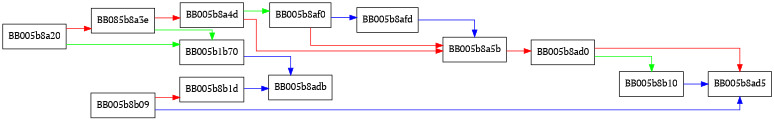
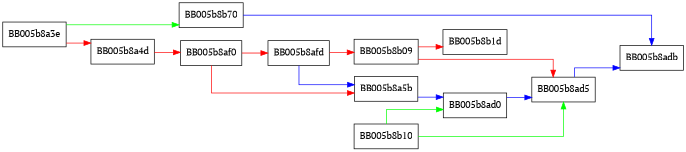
edge "BB005b8a4d" -> "BB005b8af0": color green -> red
edge "BB005b8af0" -> "BB005b8afd": color blue -> red
node "BB085b8a3e": label "BB085b8a3e" -> "BB005b8a3e"
node "BB005b8a20": removed
edge "BB005b8ad0" -> "BB005b8ad5": color red -> blue
edge "BB005b8a4d" -> "BB005b8a5b": removed
edge "BB005b8a5b" -> "BB005b8ad0": color red -> blue
node "BB005b1b70": label "BB005b1b70" -> "BB005b8b70"
edge "BB005b8afd" -> "BB005b8b09": added
edge "BB005b8ad0" -> "BB005b8b10": reversed
edge "BB005b8b10" -> "BB005b8ad5": color blue -> green
edge "BB005b8b1d" -> "BB005b8adb": now "BB005b8ad5" -> "BB005b8adb"
edge "BB005b8b09" -> "BB005b8ad5": color blue -> red
